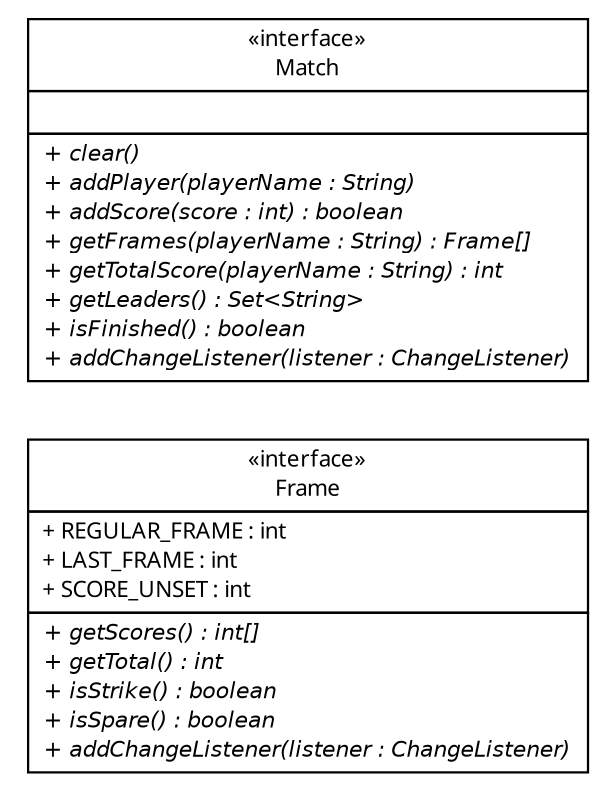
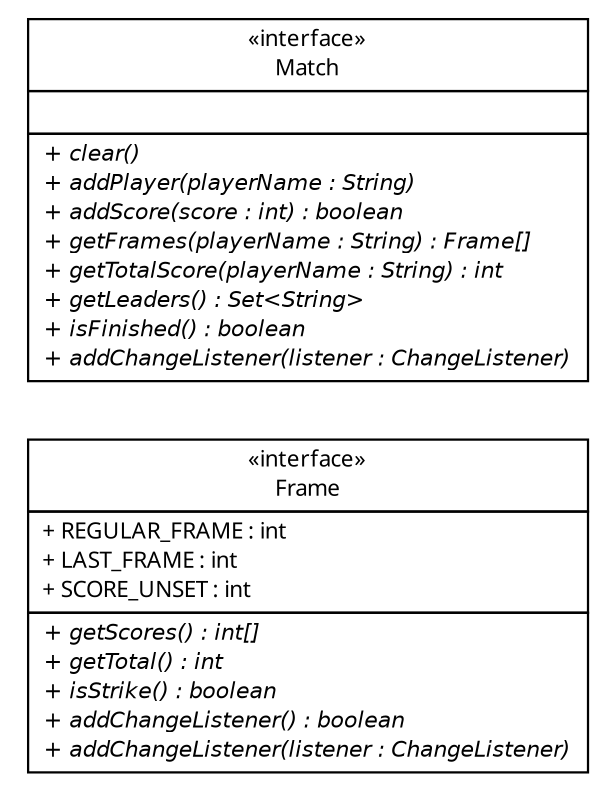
node "Frame": text "+ isSpare() : boolean" -> "+ addChangeListener() : boolean"
